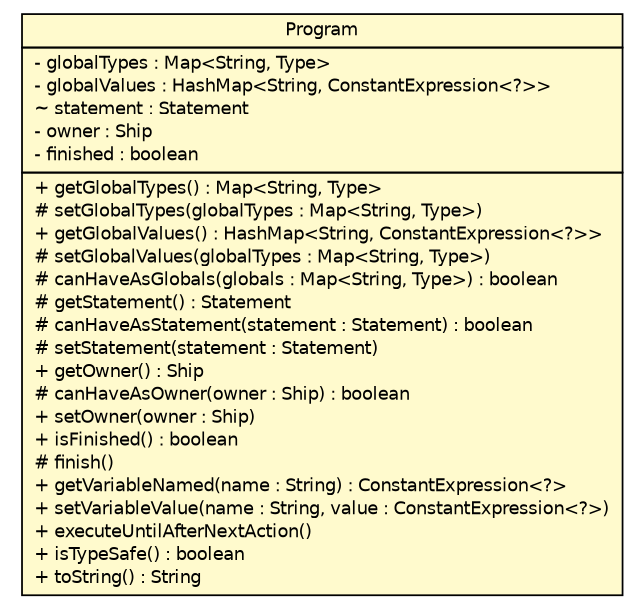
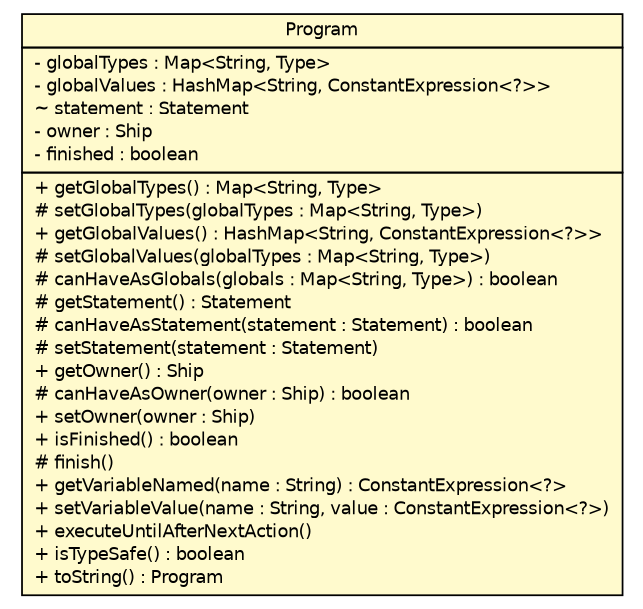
node "Program": text "+ toString() : String" -> "+ toString() : Program"
